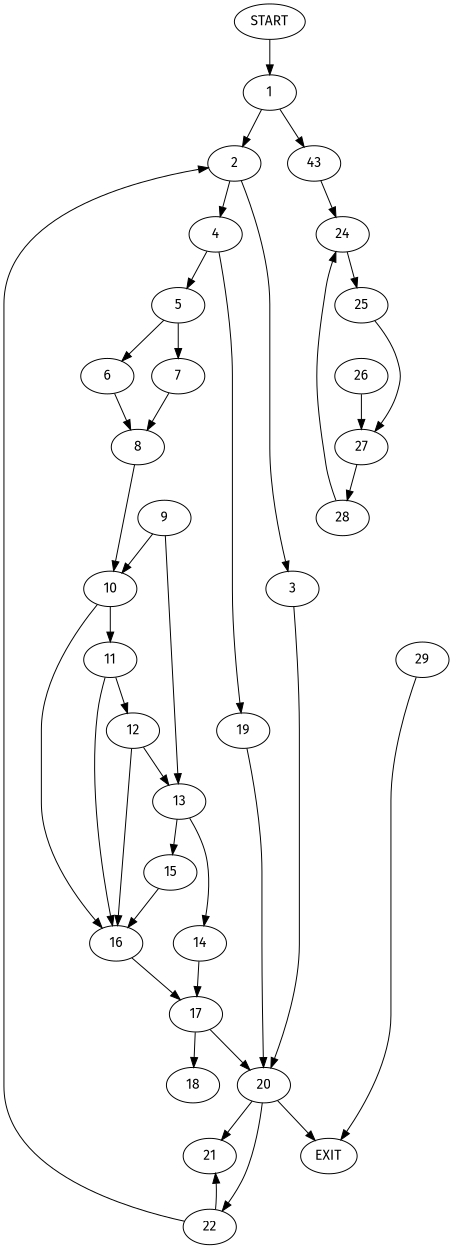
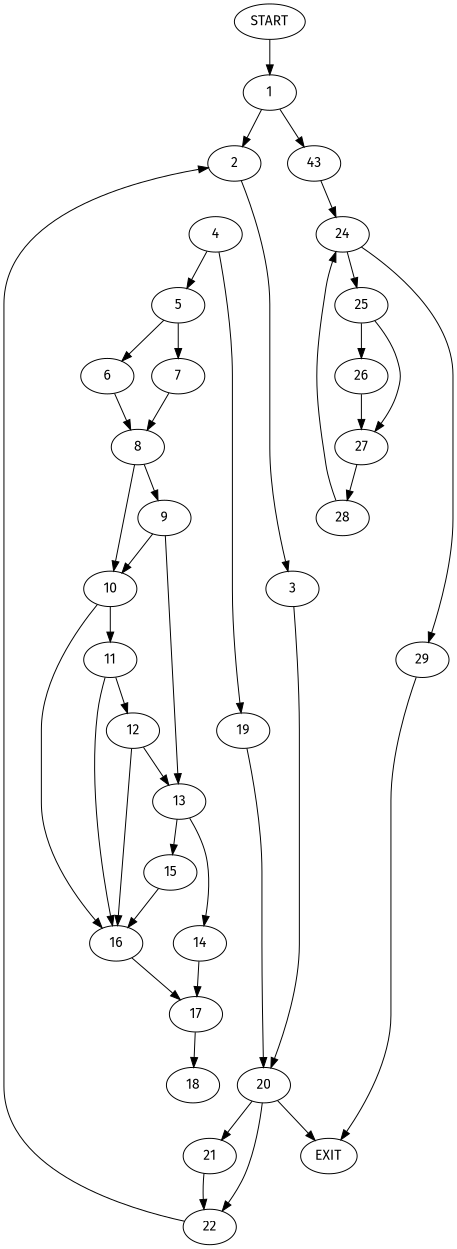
edge "2" -> "4": removed
edge "25" -> "26": added
edge "24" -> "29": added
edge "8" -> "9": added
edge "17" -> "20": removed
edge "22" -> "21": reversed
